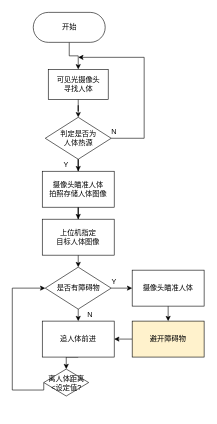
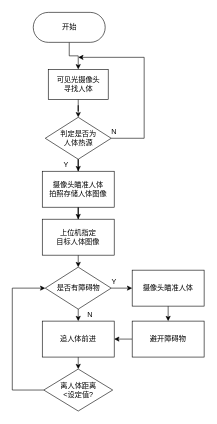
node "避开障碍物": fillcolor #fff2cc -> #ffffff
node "离人体距离 <设定值?": size 45x27 -> 69x42
